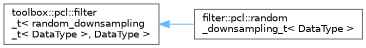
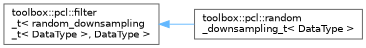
node "filter::pcl::random _downsampling_t< DataType >": label "filter::pcl::random _downsampling_t< DataType >" -> "toolbox::pcl::random _downsampling_t< DataType >"
